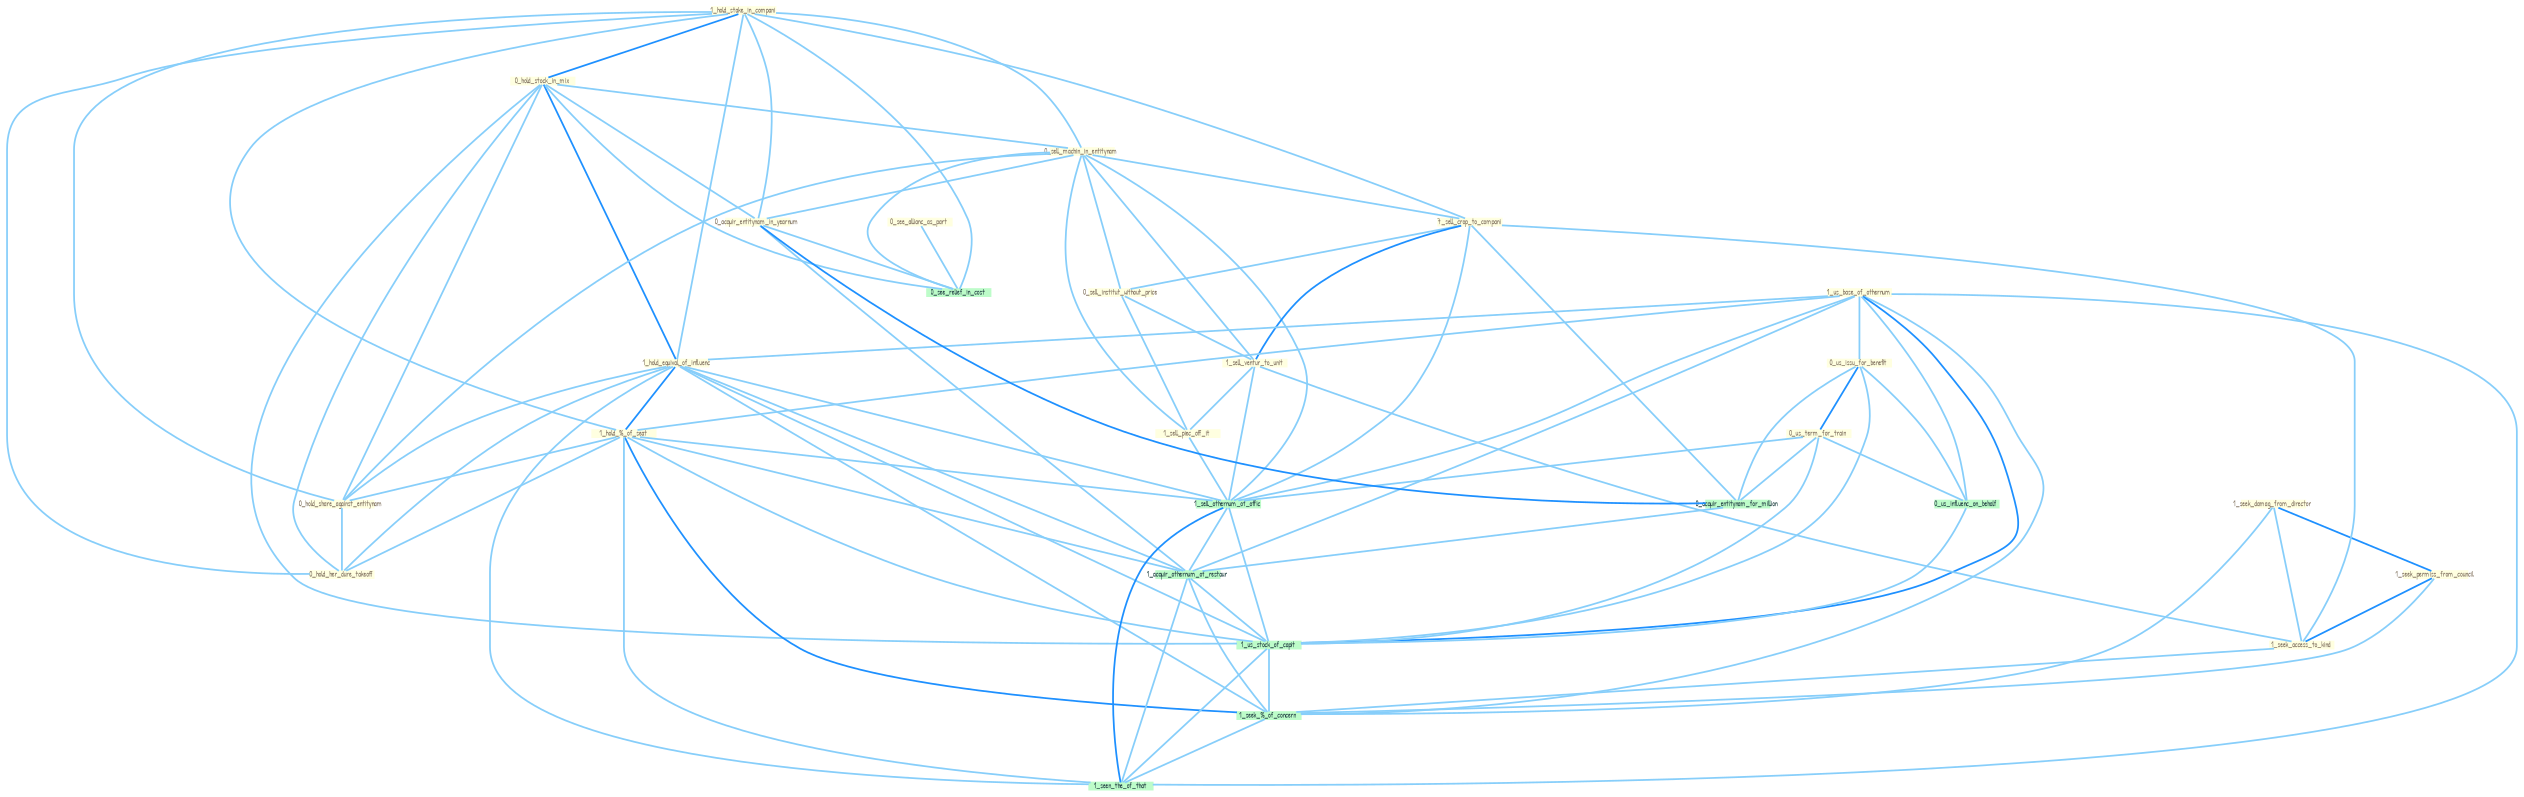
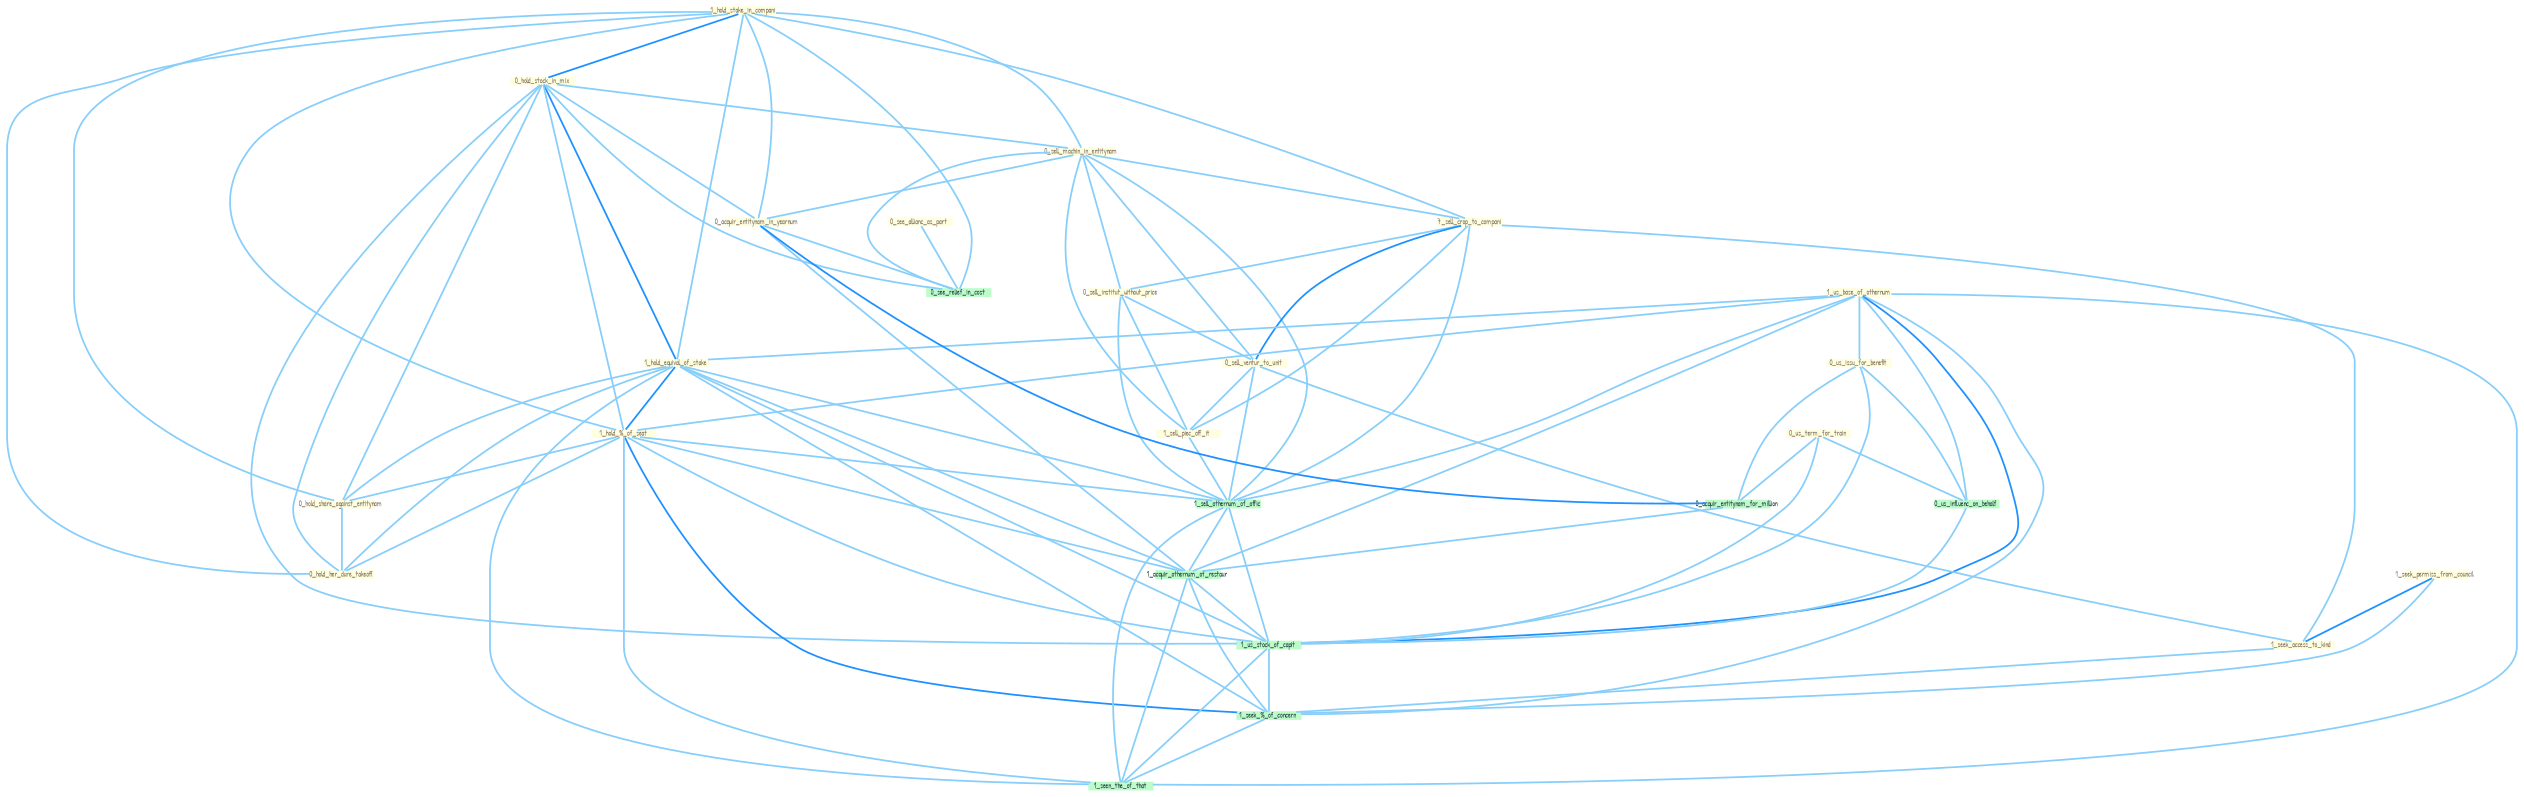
edge "0_sell_machin_in_entitynam" -- "0_hold_share_against_entitynam": removed
edge "0_hold_stock_in_mix" -- "1_hold_%_of_seat": added
node "1_hold_equival_of_influenc": label "1_hold_equival_of_influenc" -> "1_hold_equival_of_stake"
node "1_sell_ventur_to_unit": label "1_sell_ventur_to_unit" -> "0_sell_ventur_to_unit"
edge "7_sell_crop_to_compani" -- "0_acquir_entitynam_for_million": now "7_sell_crop_to_compani" -- "1_sell_piec_off_it"
edge "0_us_issu_for_benefit" -- "0_us_term_for_train": removed
edge "0_us_term_for_train" -- "1_sell_othernum_of_offic": now "0_sell_institut_without_price" -- "1_sell_othernum_of_offic"
node "1_seek_damag_from_director": removed
edge "1_sell_othernum_of_offic" -- "1_seen_the_of_that": color #1e90ff -> #87cefa
